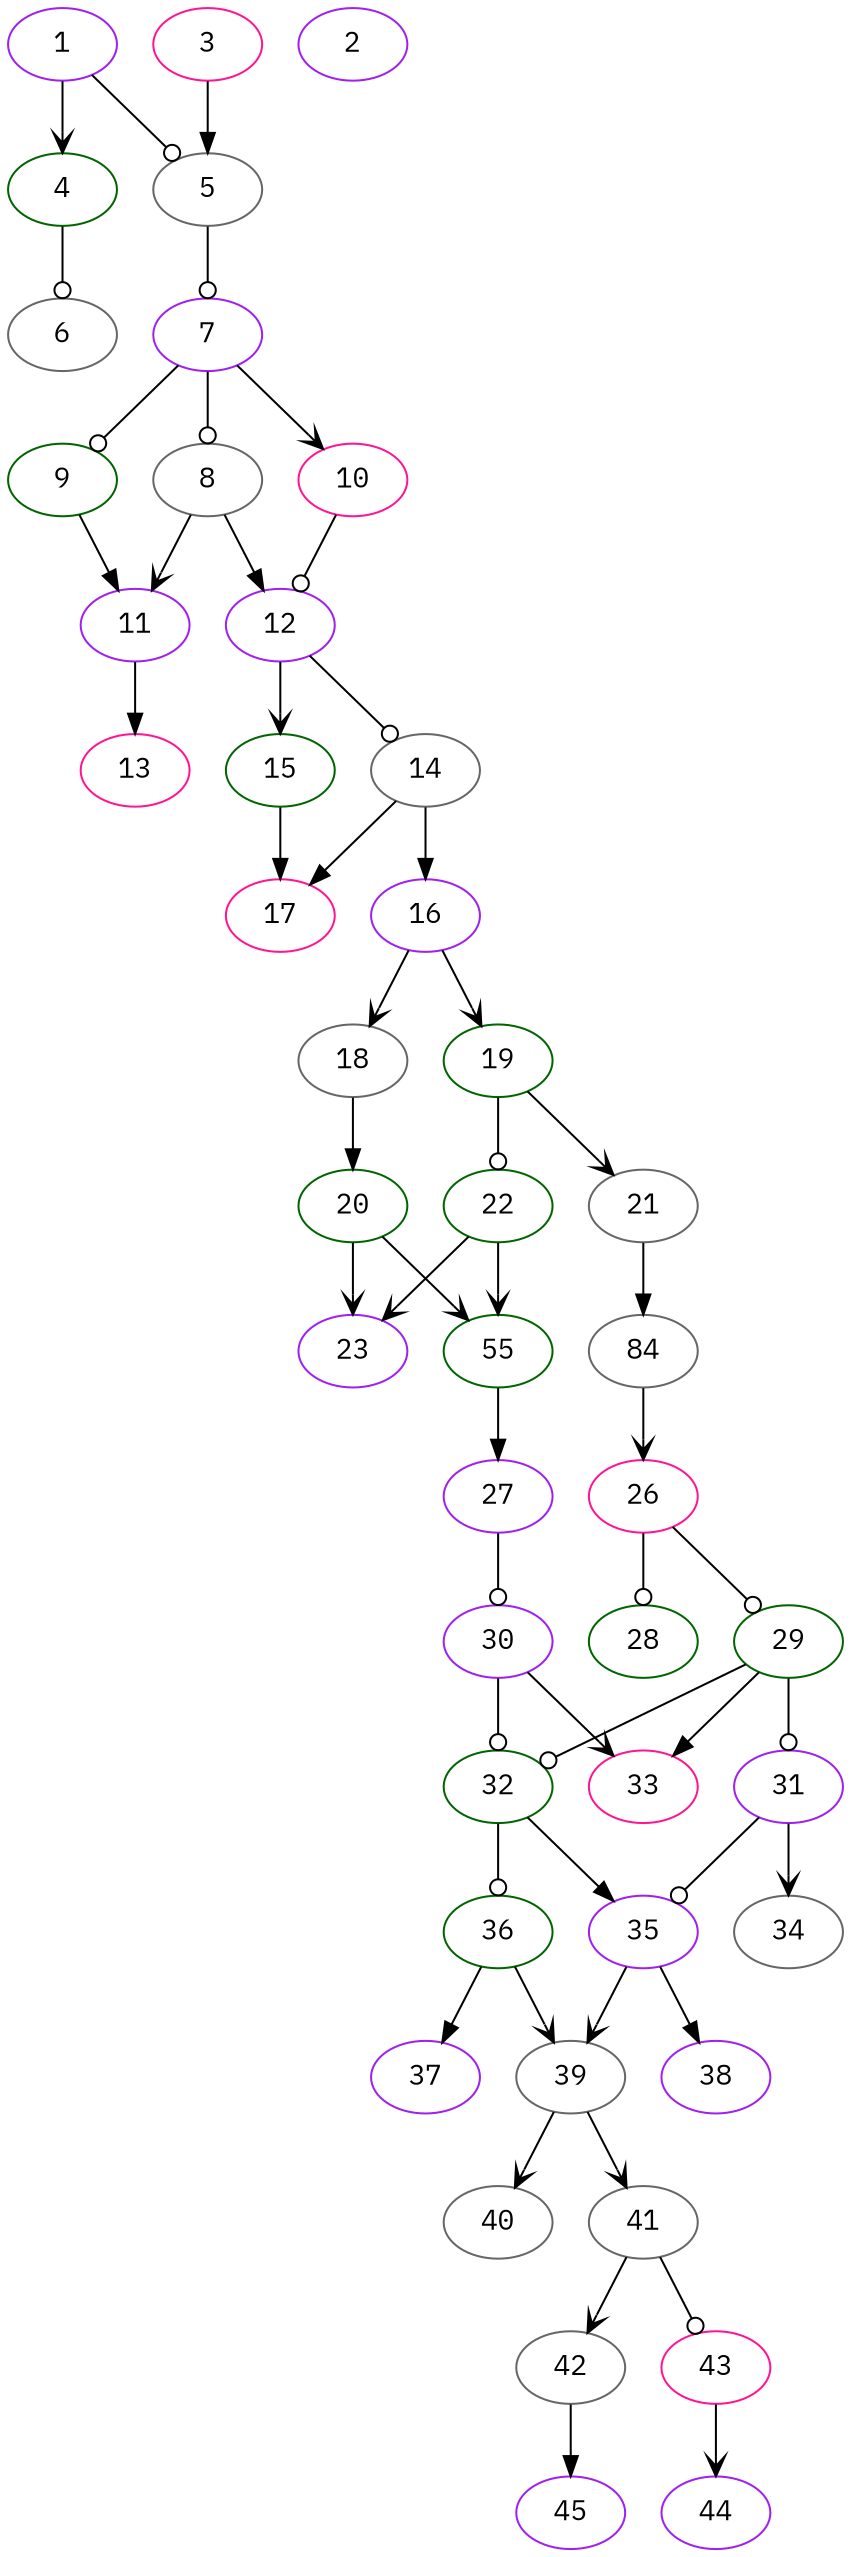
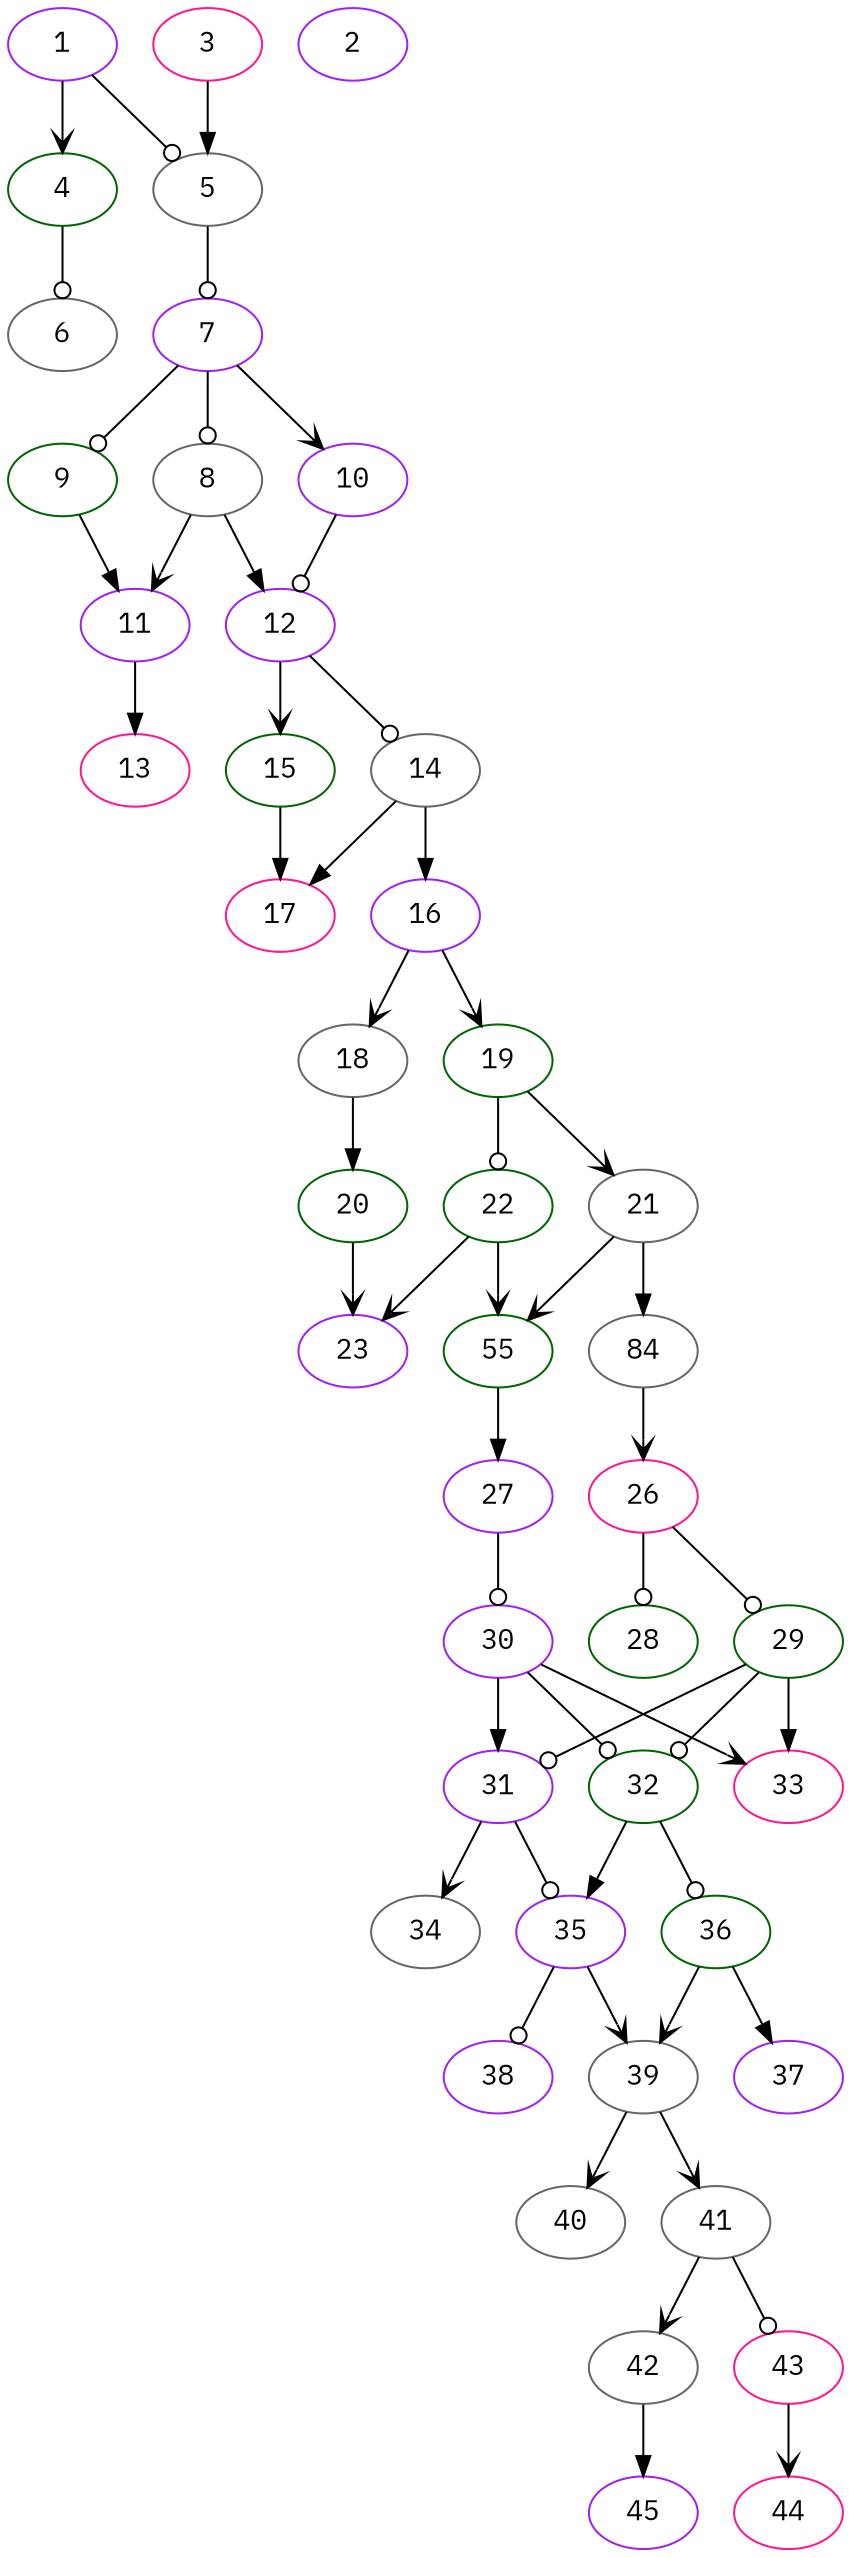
node "10": color deeppink -> purple
edge "20" -> "55": now "21" -> "55"
edge "30" -> "31": added
edge "35" -> "38": arrowhead normal -> odot
node "44": color purple -> deeppink
